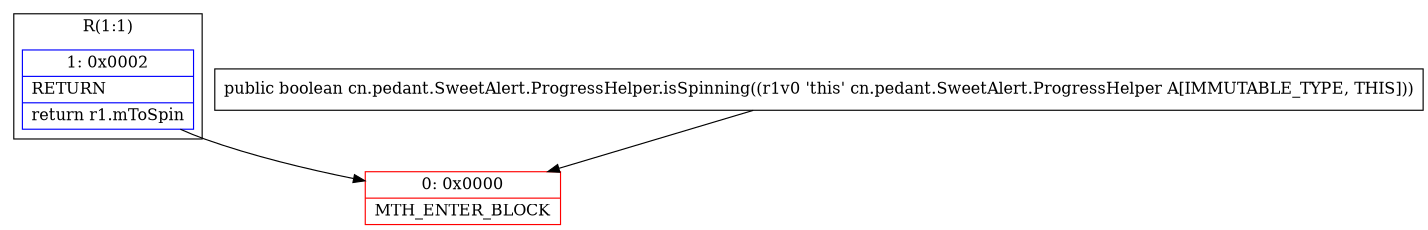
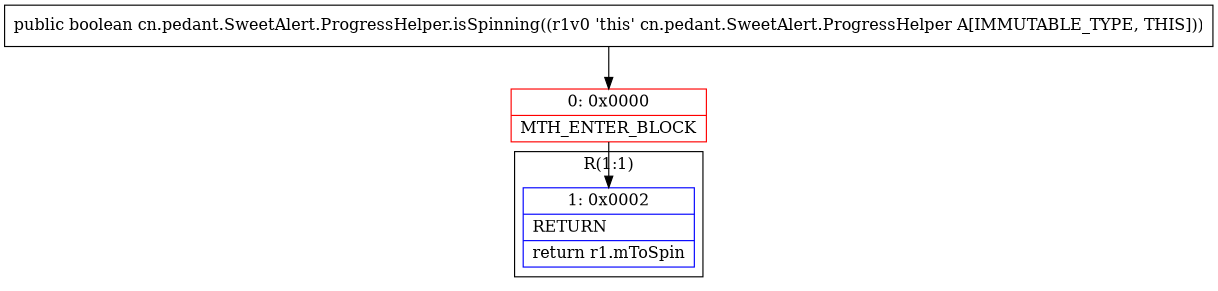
edge "1: 0x0002" -> "0: 0x0000": reversed
